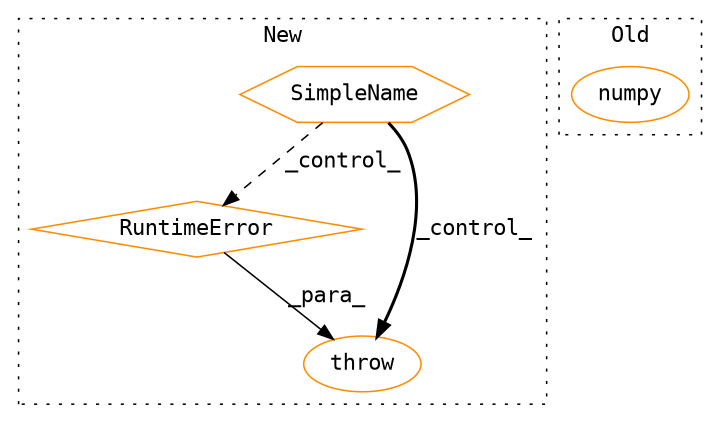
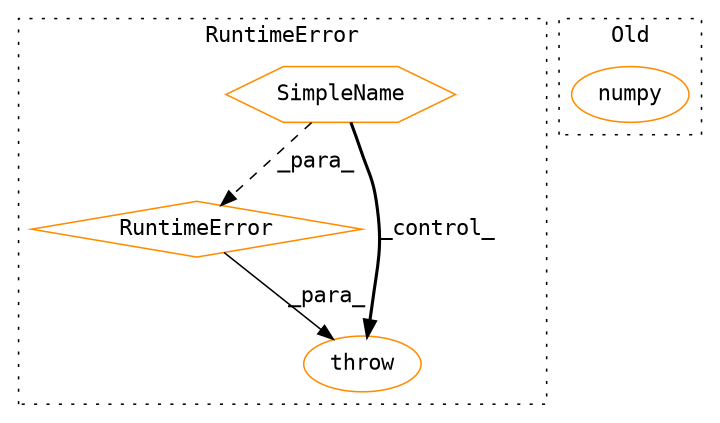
cluster "New": label "New" -> "RuntimeError"
edge "SimpleName" -> "RuntimeError": label "_control_" -> "_para_"
